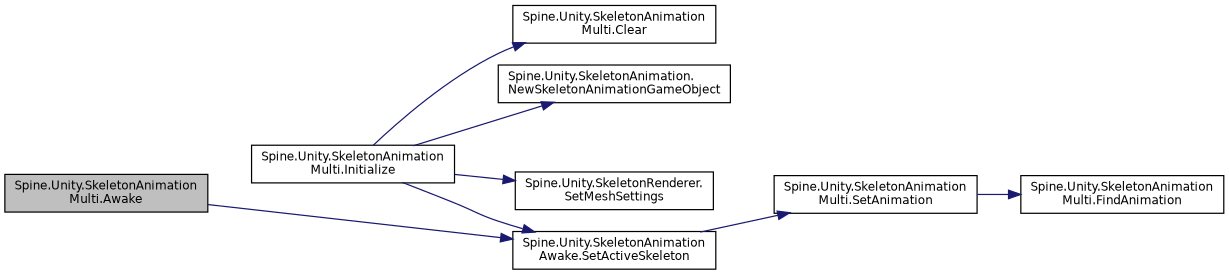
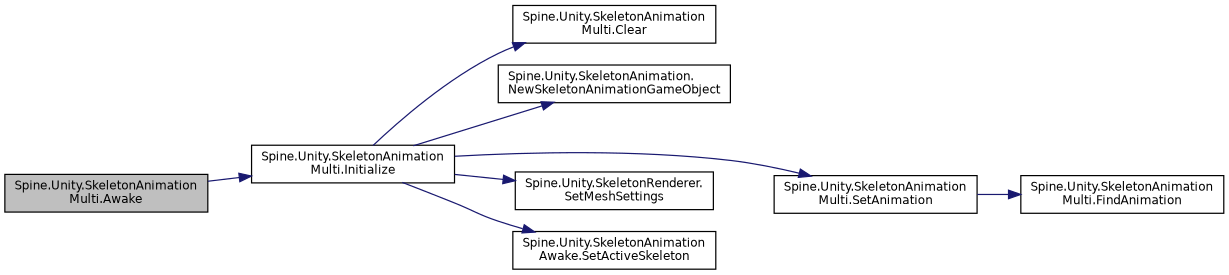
edge "Spine.Unity.SkeletonAnimation Multi.Awake" -> "Spine.Unity.SkeletonAnimation Awake.SetActiveSkeleton": now "Spine.Unity.SkeletonAnimation Multi.Awake" -> "Spine.Unity.SkeletonAnimation Multi.Initialize"
edge "Spine.Unity.SkeletonAnimation Awake.SetActiveSkeleton" -> "Spine.Unity.SkeletonAnimation Multi.SetAnimation": now "Spine.Unity.SkeletonAnimation Multi.Initialize" -> "Spine.Unity.SkeletonAnimation Multi.SetAnimation"
